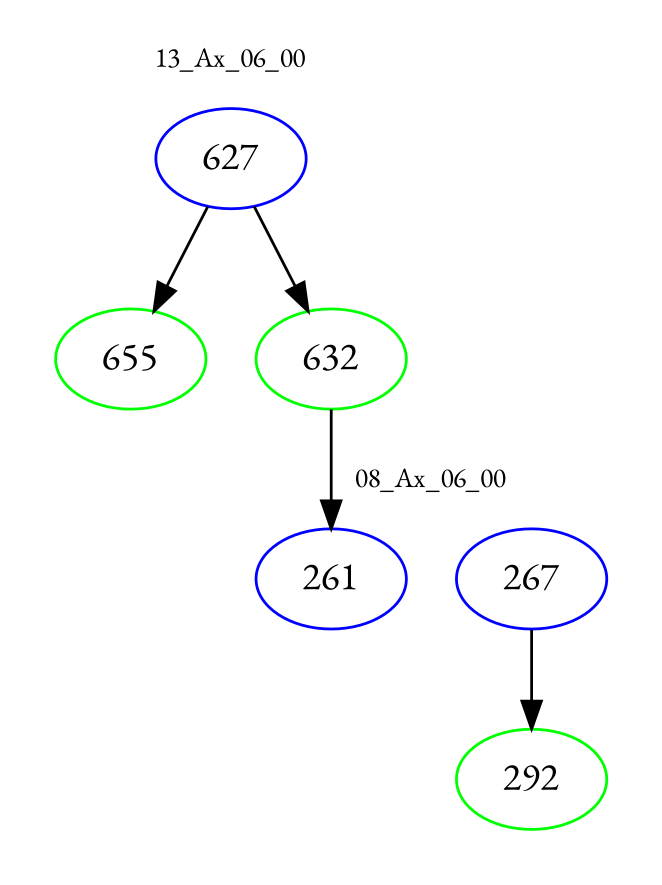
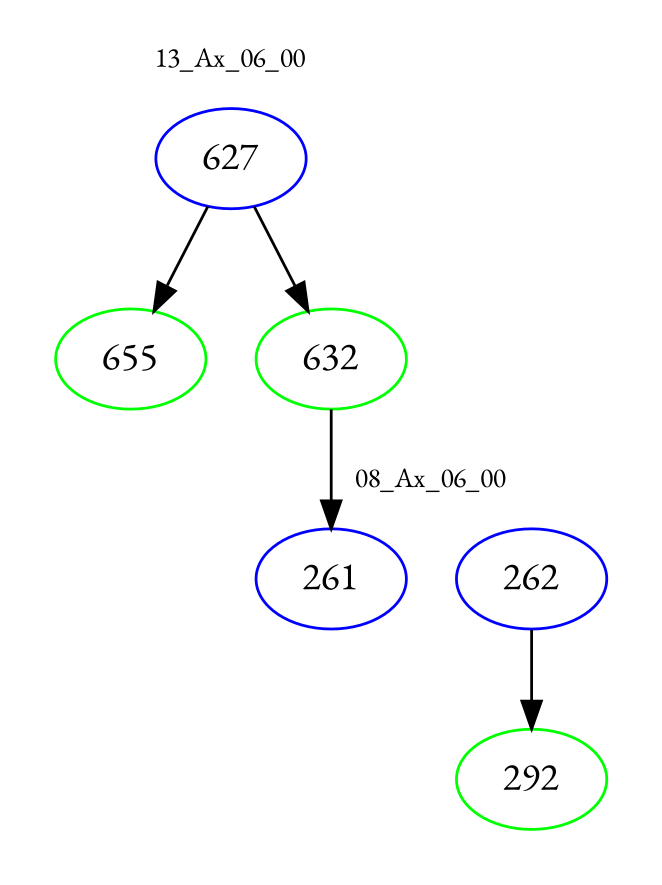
node "267": label "267" -> "262"
